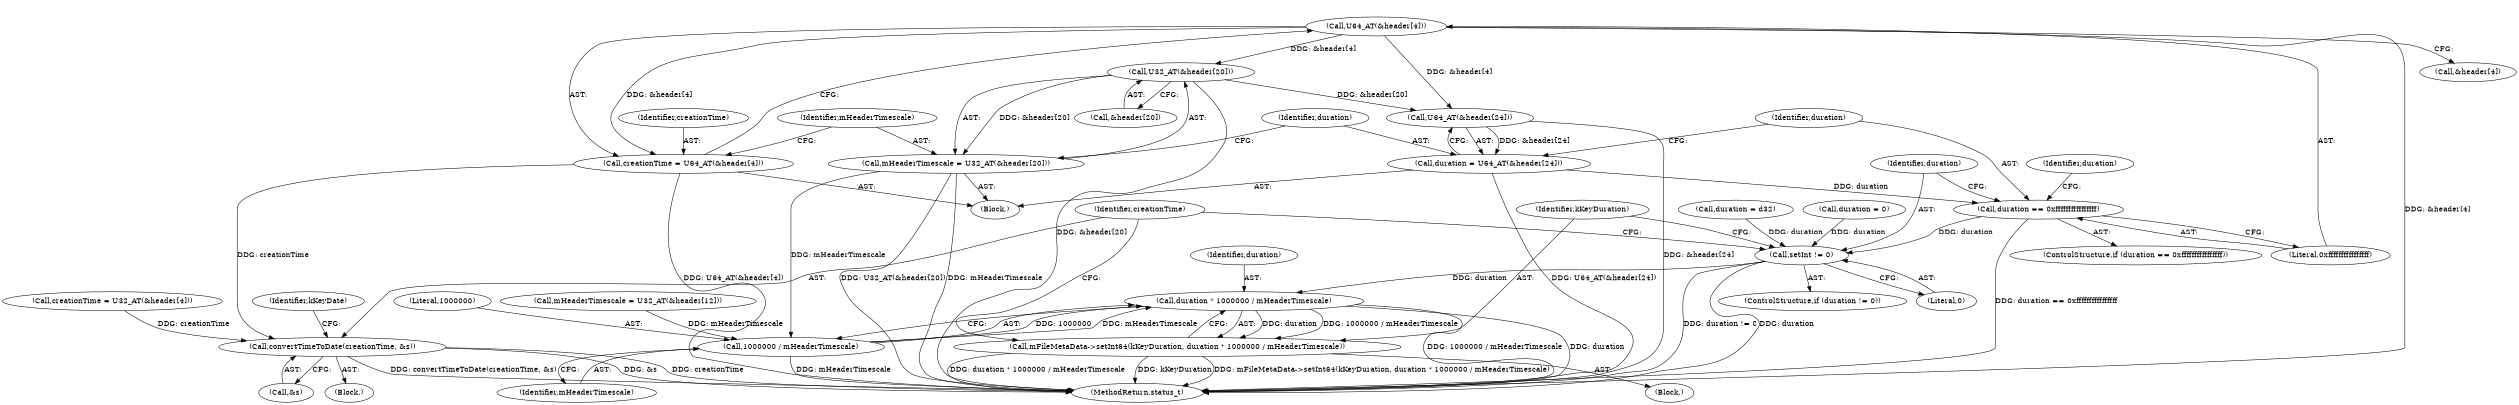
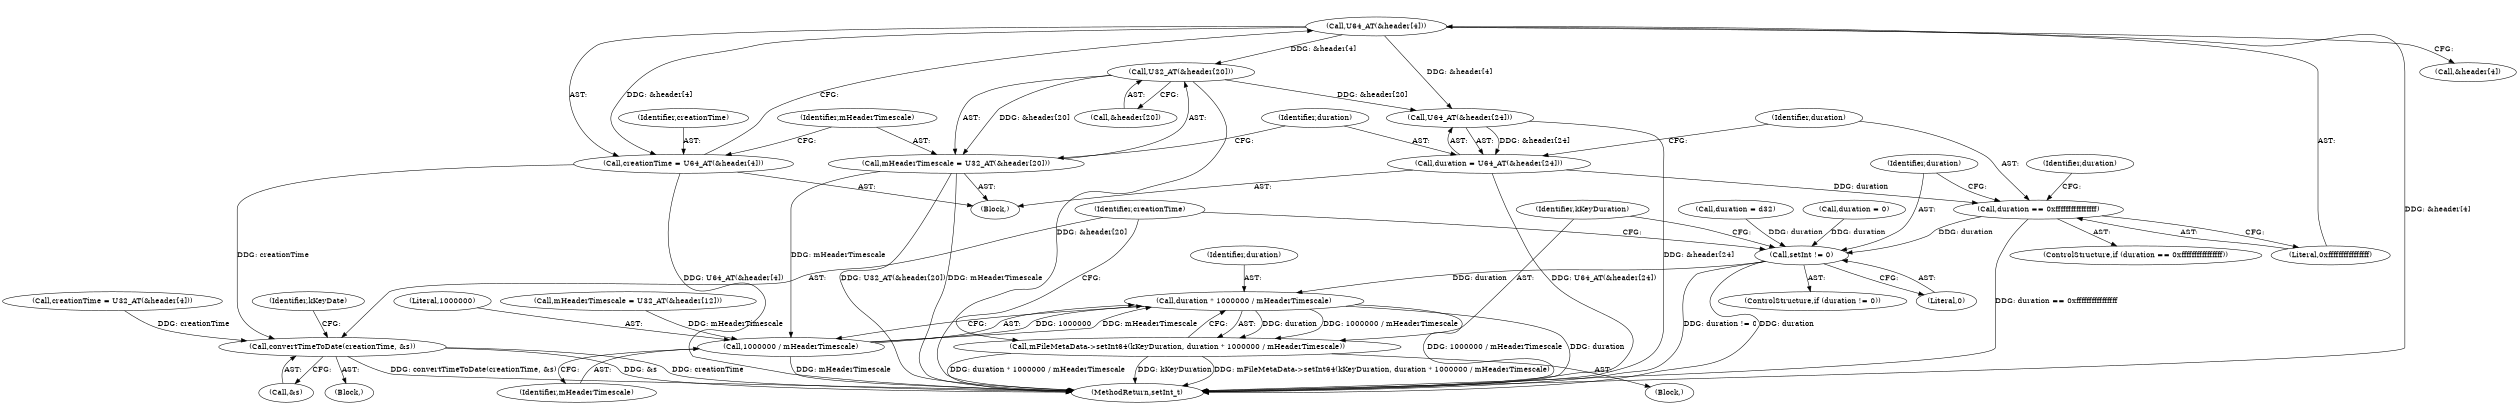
edge "(Call,duration = U64_AT(&header[24]))" -> "(Call,U64_AT(&header[24]))": label "CFG: " -> "AST: "
node "(MethodReturn,status_t)": label "(MethodReturn,status_t)" -> "(MethodReturn,setInt_t)"
